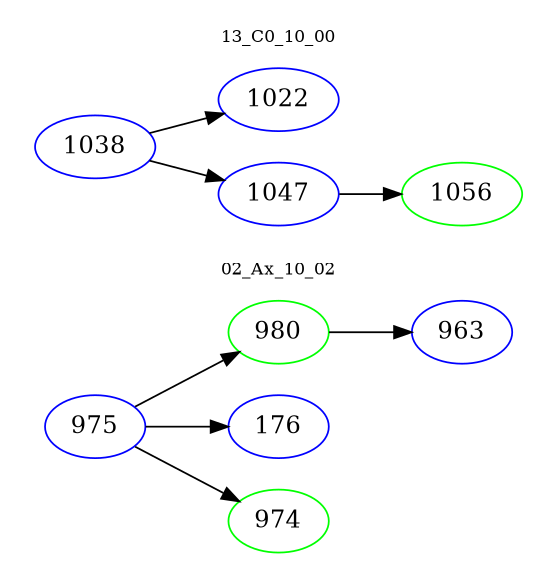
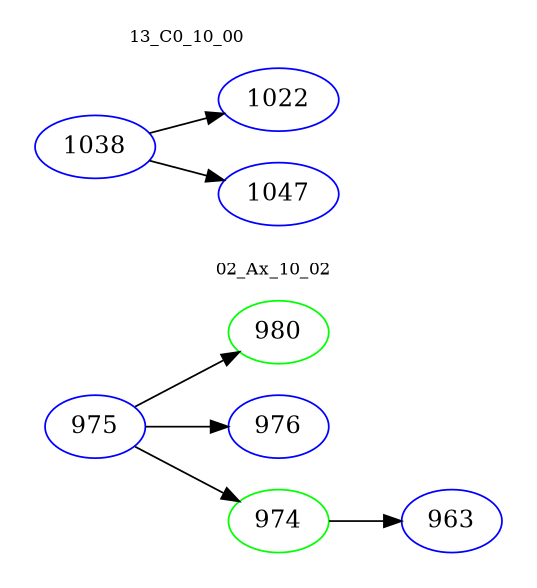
node "1056": removed
edge "980" -> "963": now "974" -> "963"
node "176": label "176" -> "976"
